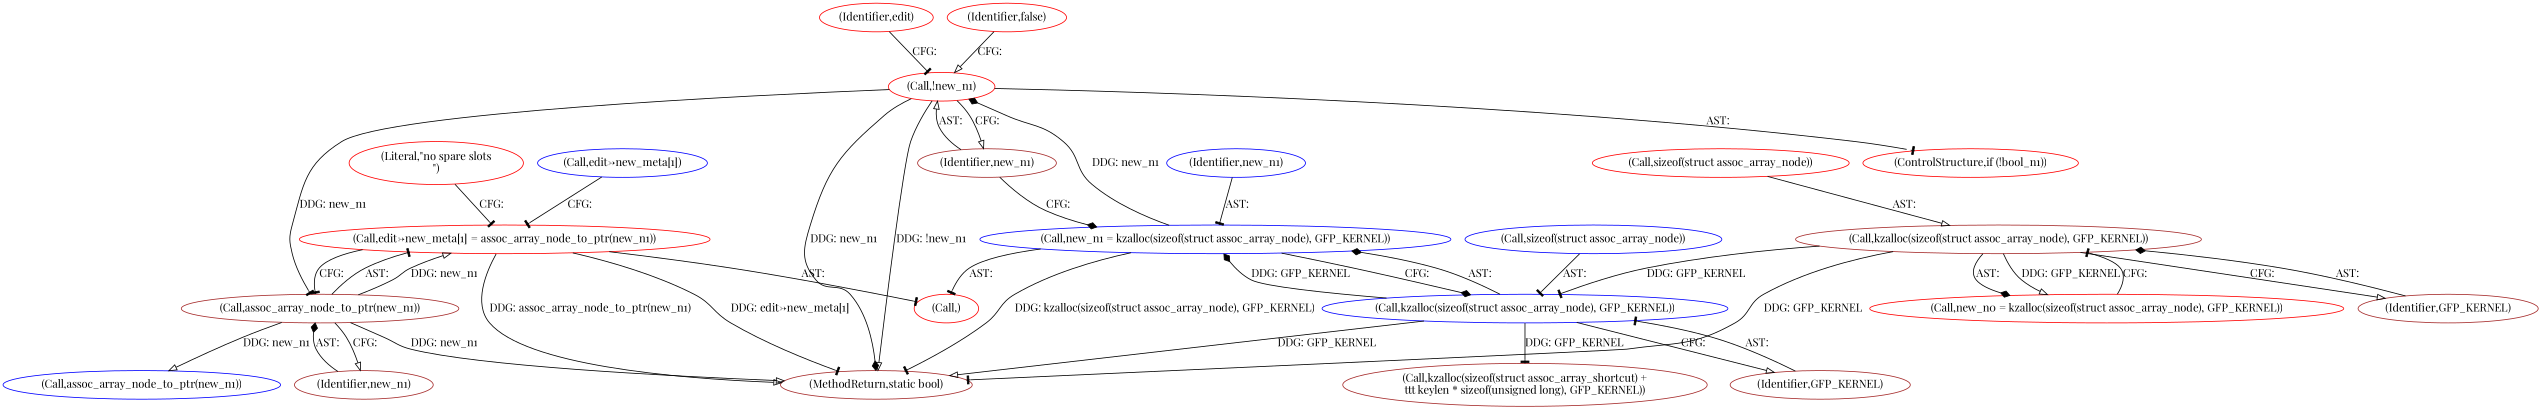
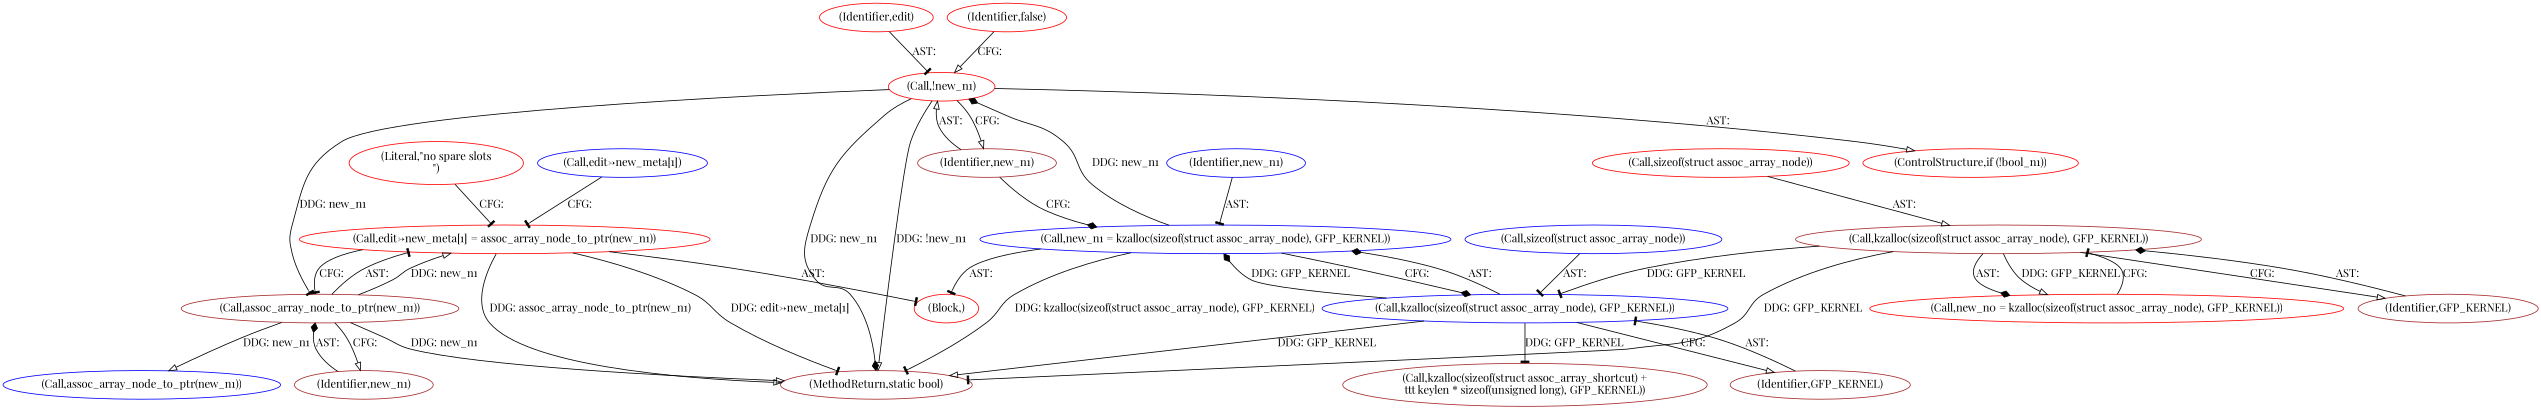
edge "(Identifier,edit)" -> "(Call,!new_n1)": label "CFG: " -> "AST: "
edge "(Call,!new_n1)" -> "(ControlStructure,if (!bool_n1))": arrowhead tee -> onormal
node "(Call,)": label "(Call,)" -> "(Block,)"
